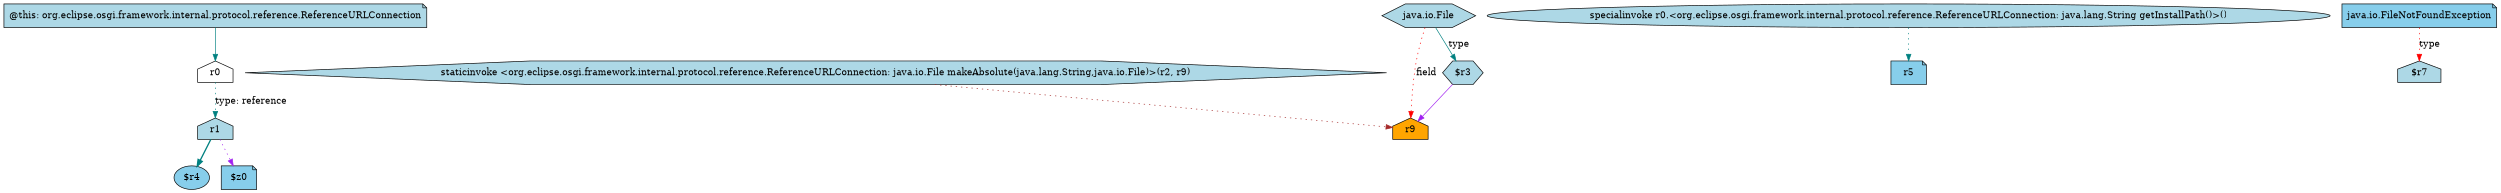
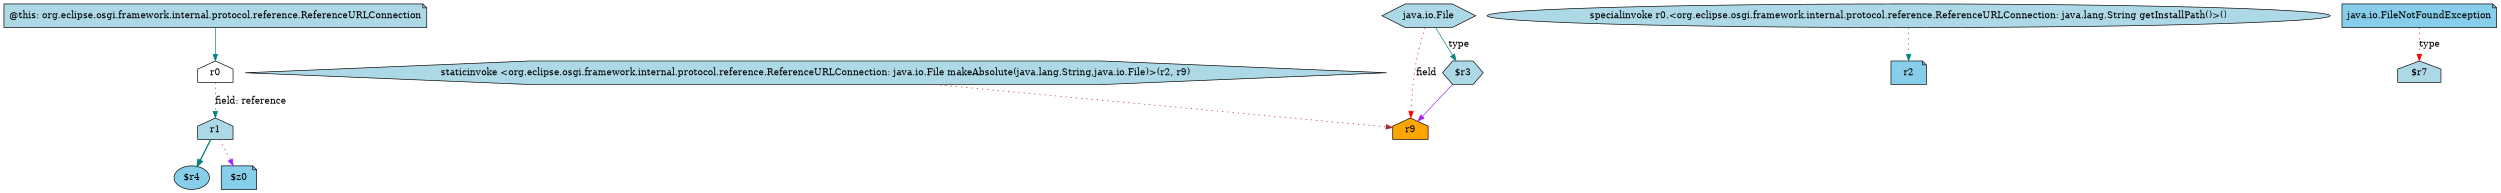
node "r5": label "r5" -> "r2"
edge "r0" -> "r1": label "type: reference" -> "field: reference"
